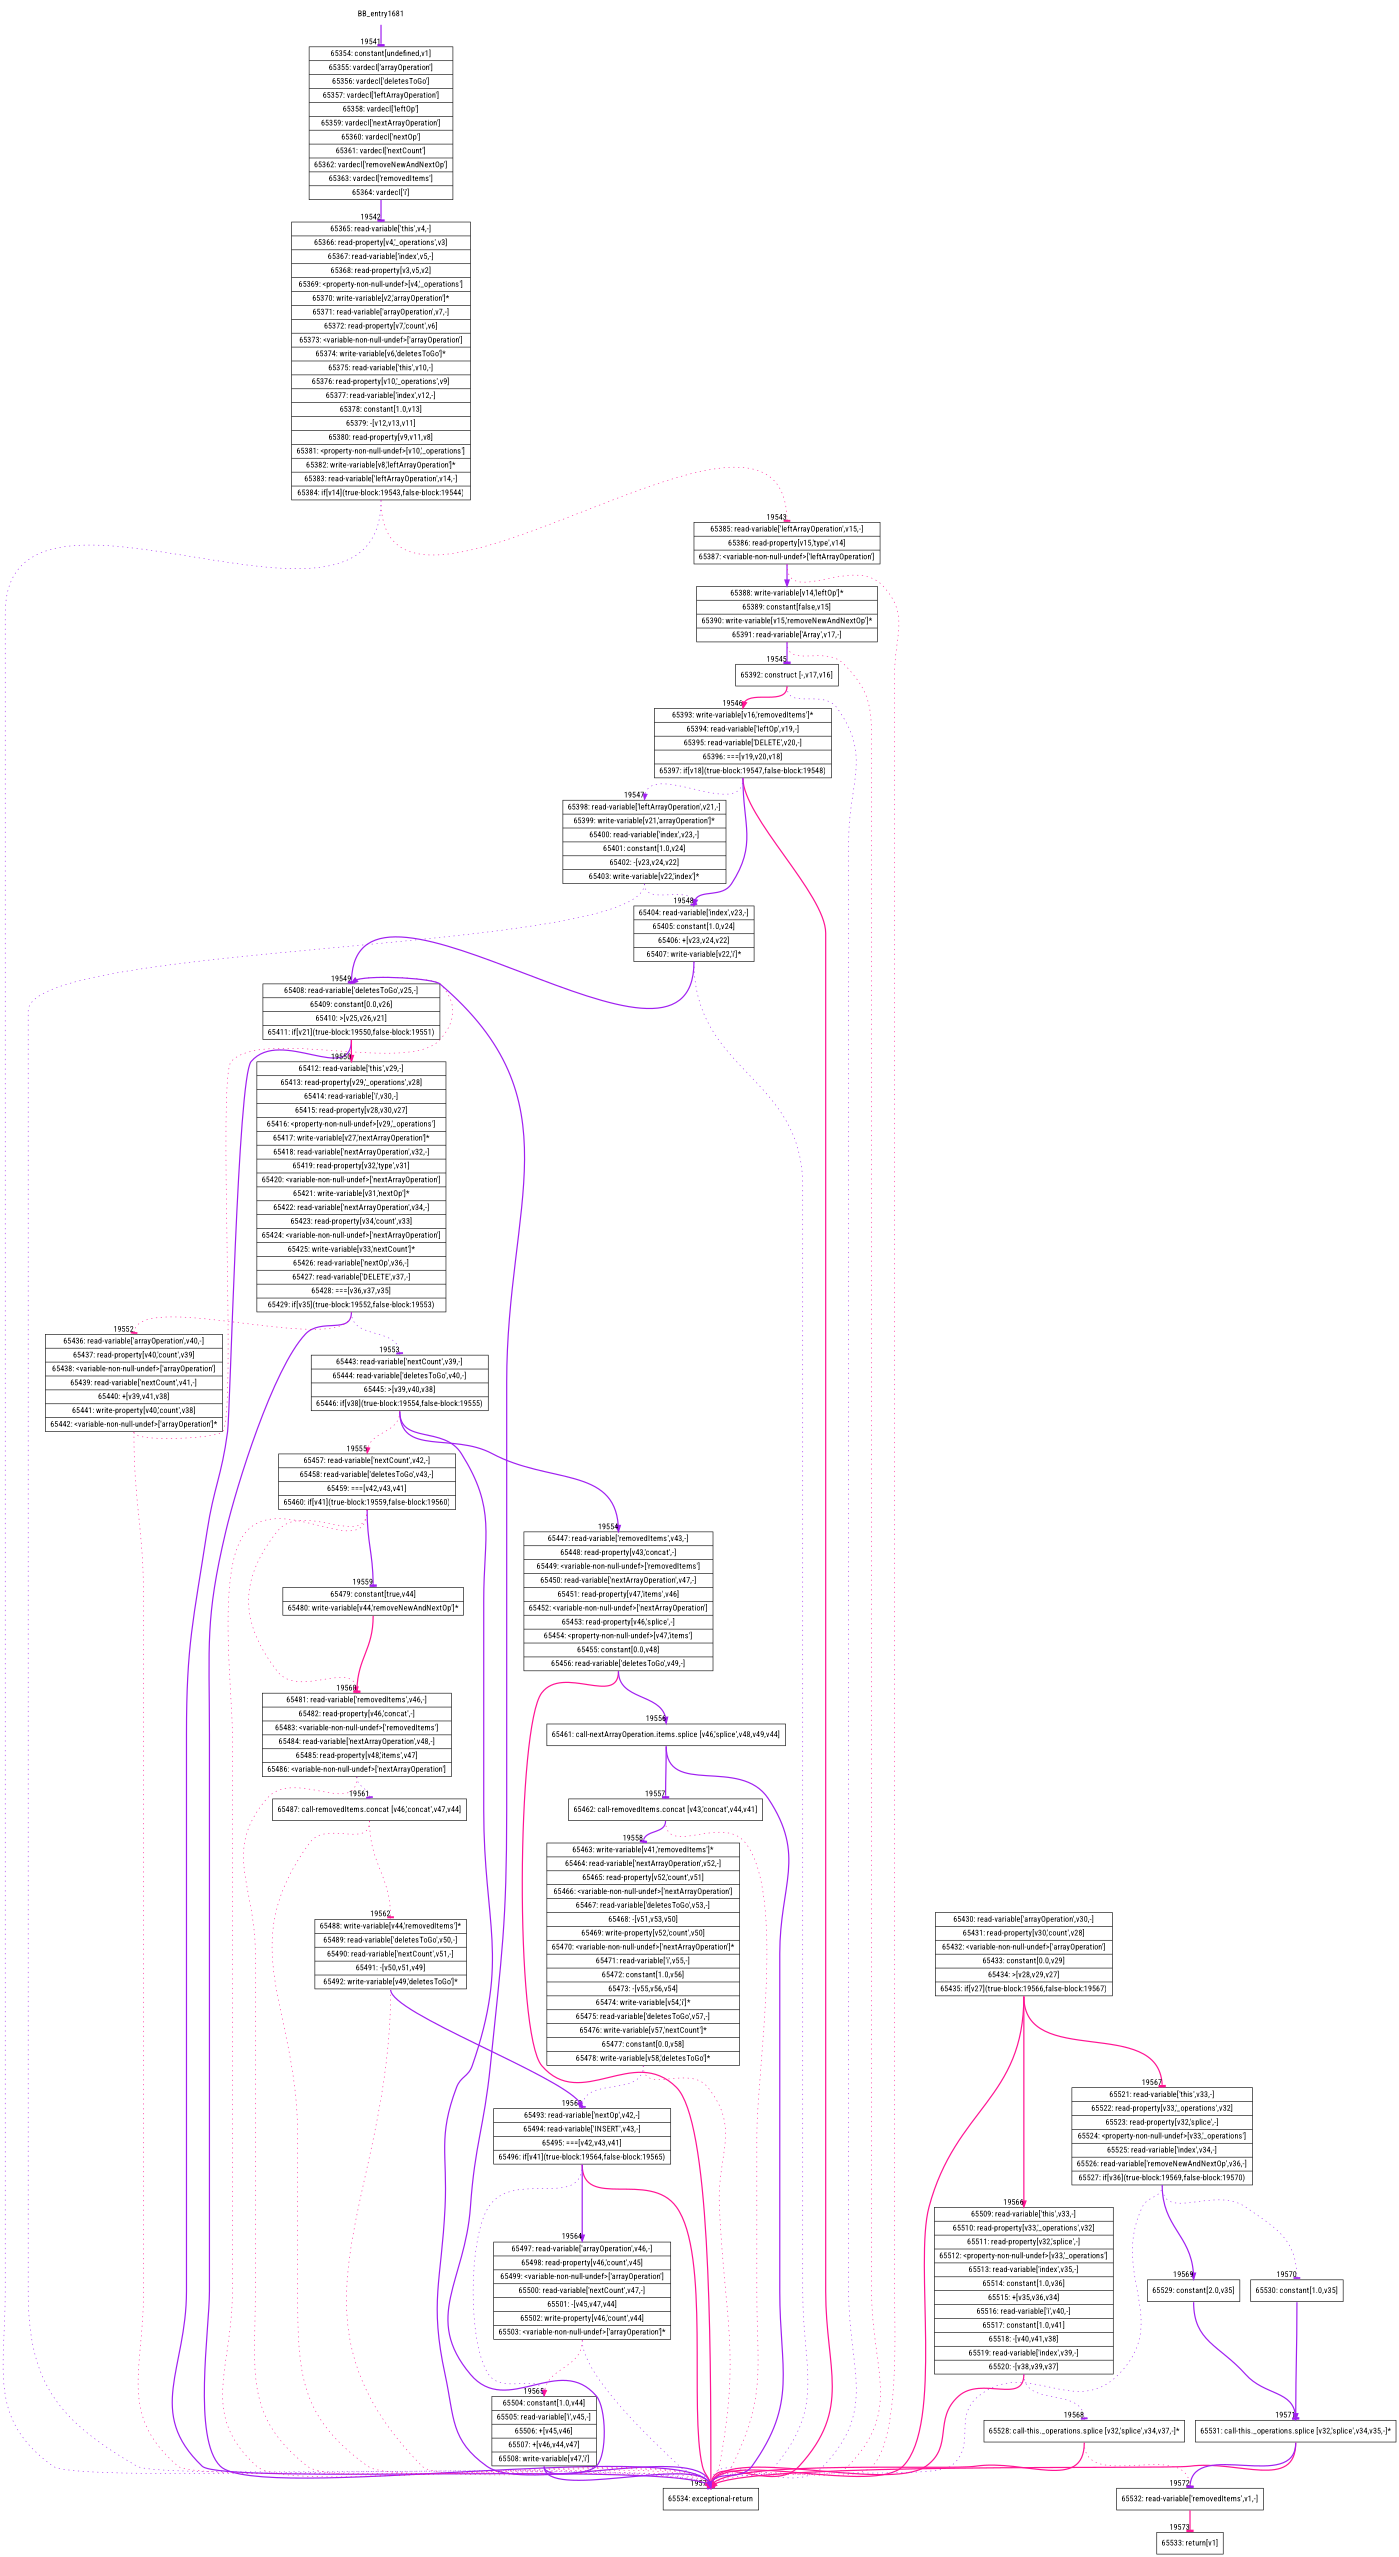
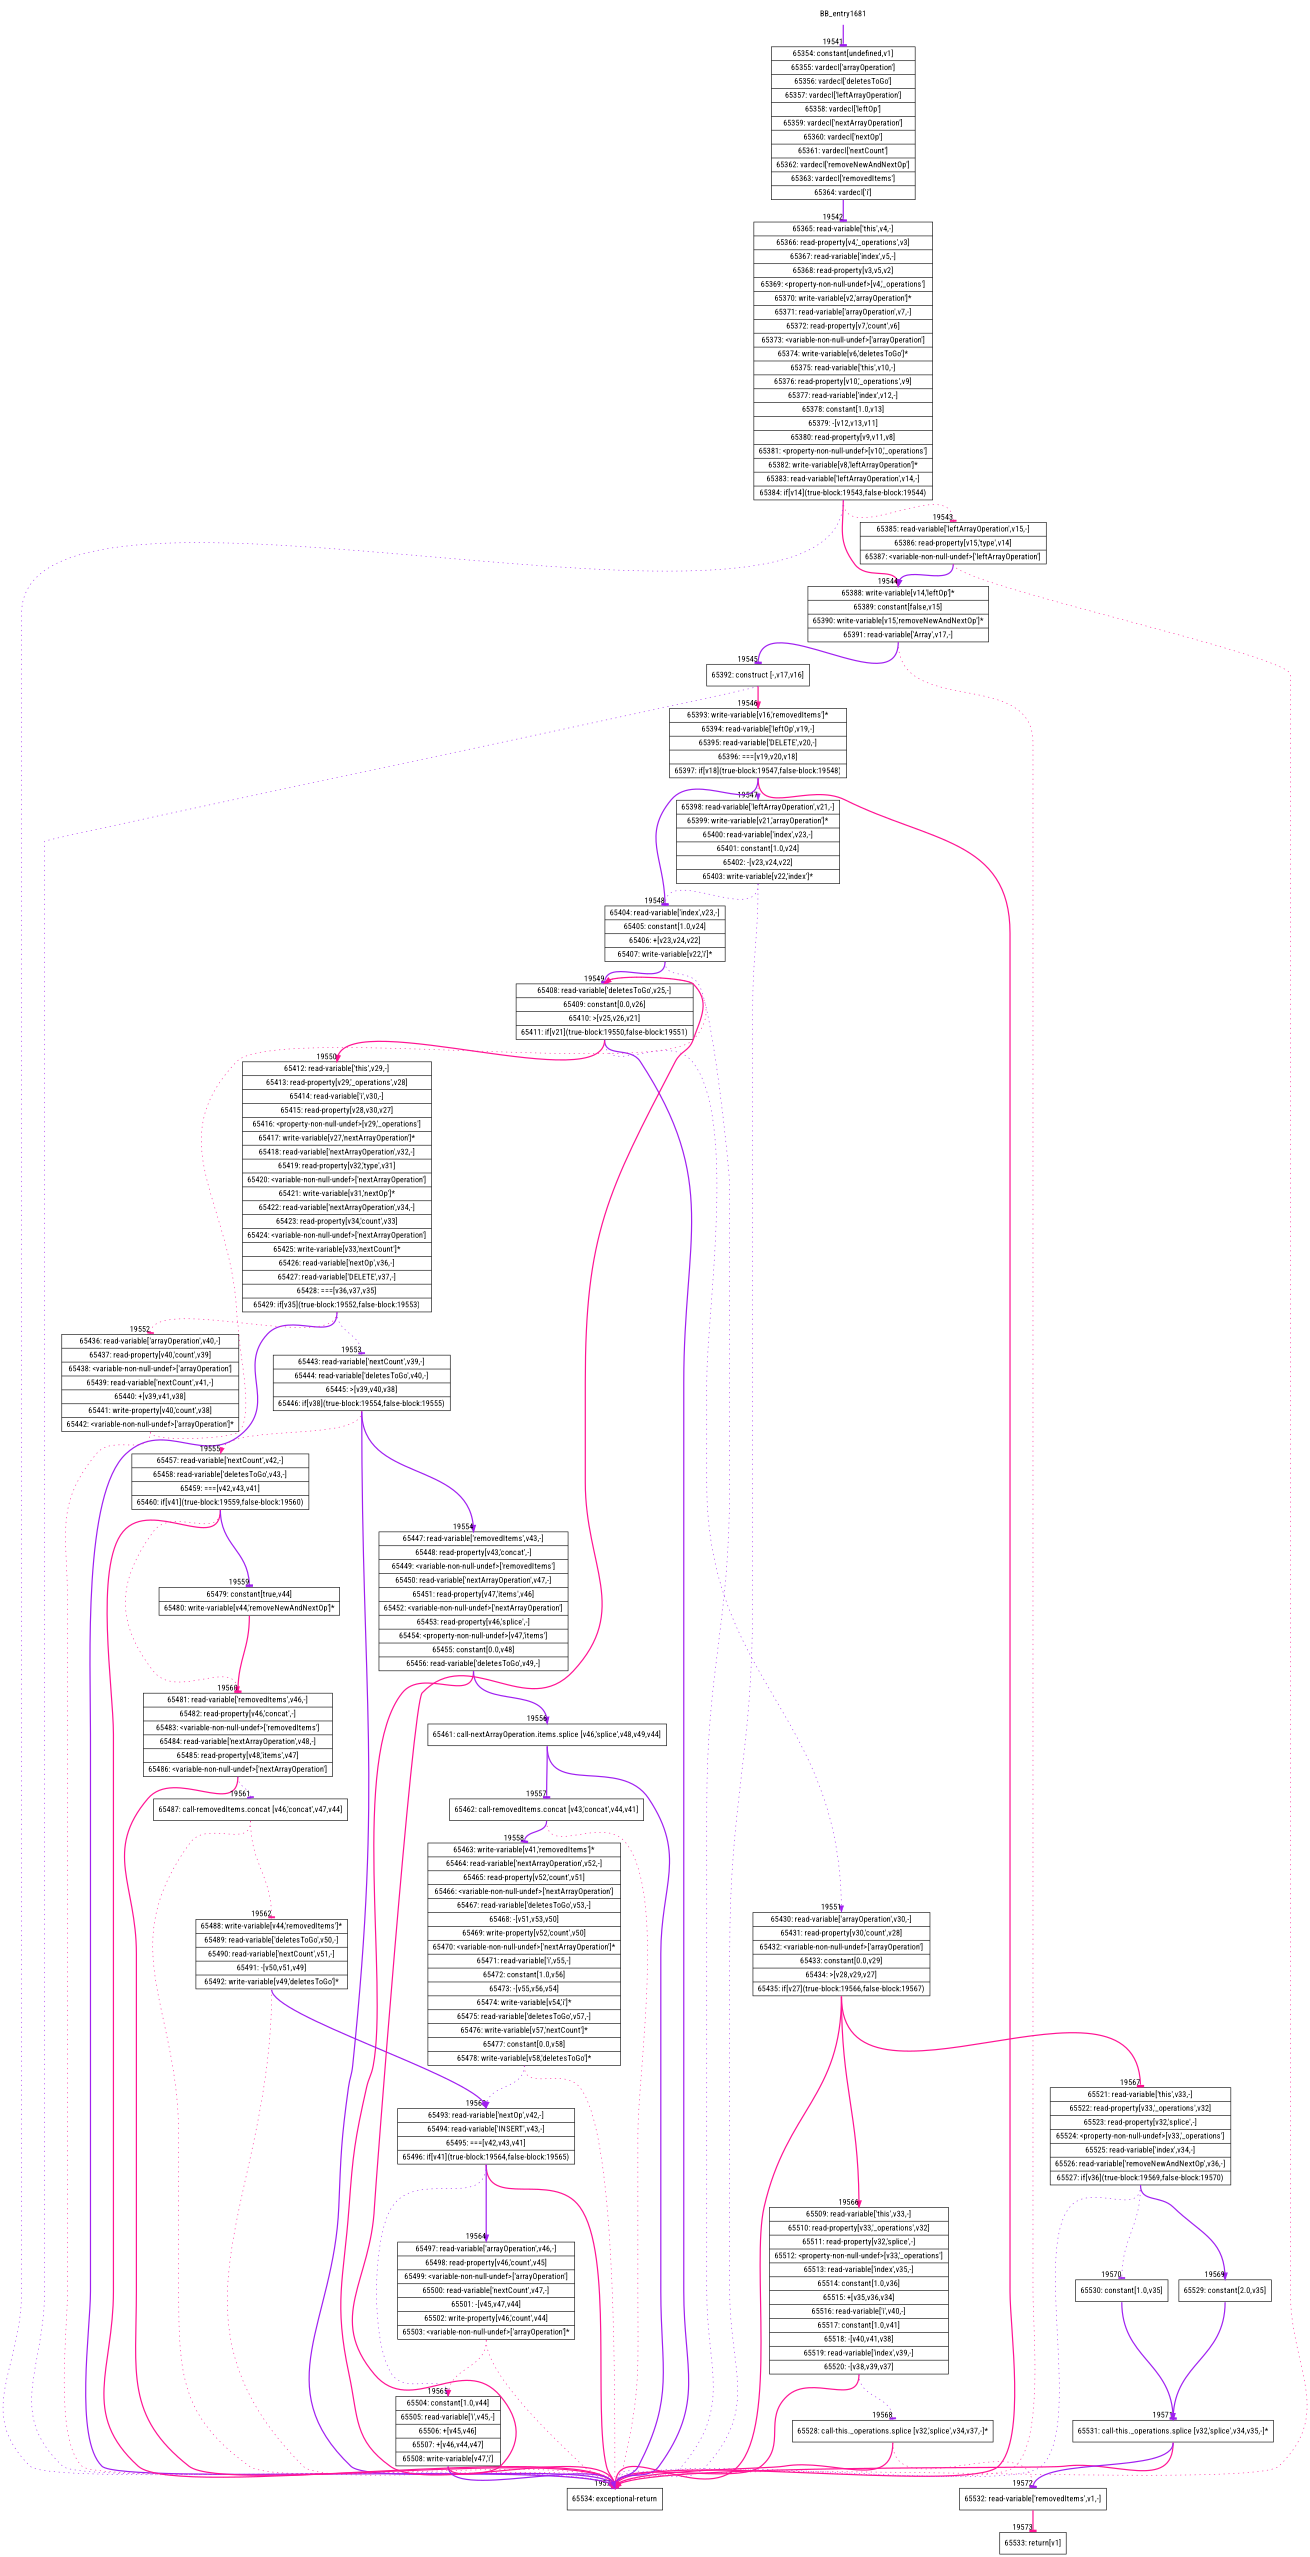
edge "65365: read-variable['this',v4,-]" -> "65388: write-variable[v14,'leftOp']*": added
edge "65393: write-variable[v16,'removedItems']*" -> "65404: read-variable['index',v23,-]": arrowhead normal -> tee
edge "65408: read-variable['deletesToGo',v25,-]" -> "65430: read-variable['arrayOperation',v30,-]": added
edge "65504: constant[1.0,v44]" -> "65408: read-variable['deletesToGo',v25,-]": color purple -> deeppink
edge "65463: write-variable[v41,'removedItems']*" -> "65493: read-variable['nextOp',v42,-]": arrowhead tee -> normal
edge "65457: read-variable['nextCount',v42,-]" -> "65534: exceptional-return": style dotted -> bold
edge "65481: read-variable['removedItems',v46,-]" -> "65534: exceptional-return": style dotted -> bold
edge "65497: read-variable['arrayOperation',v46,-]" -> "65534: exceptional-return": color purple -> deeppink
